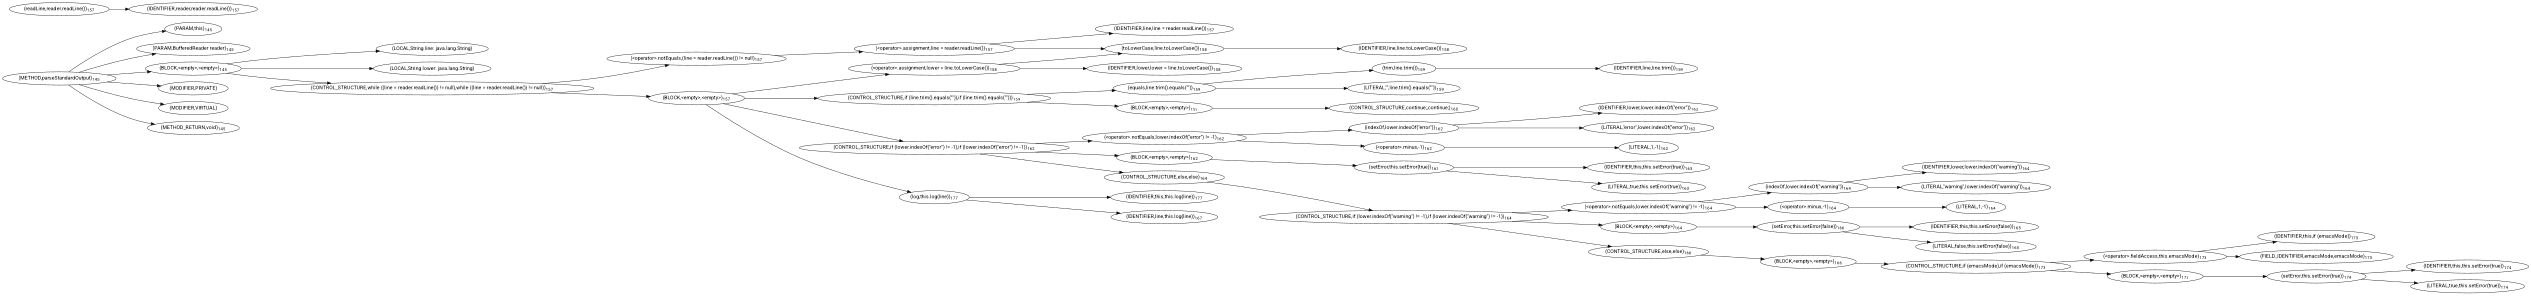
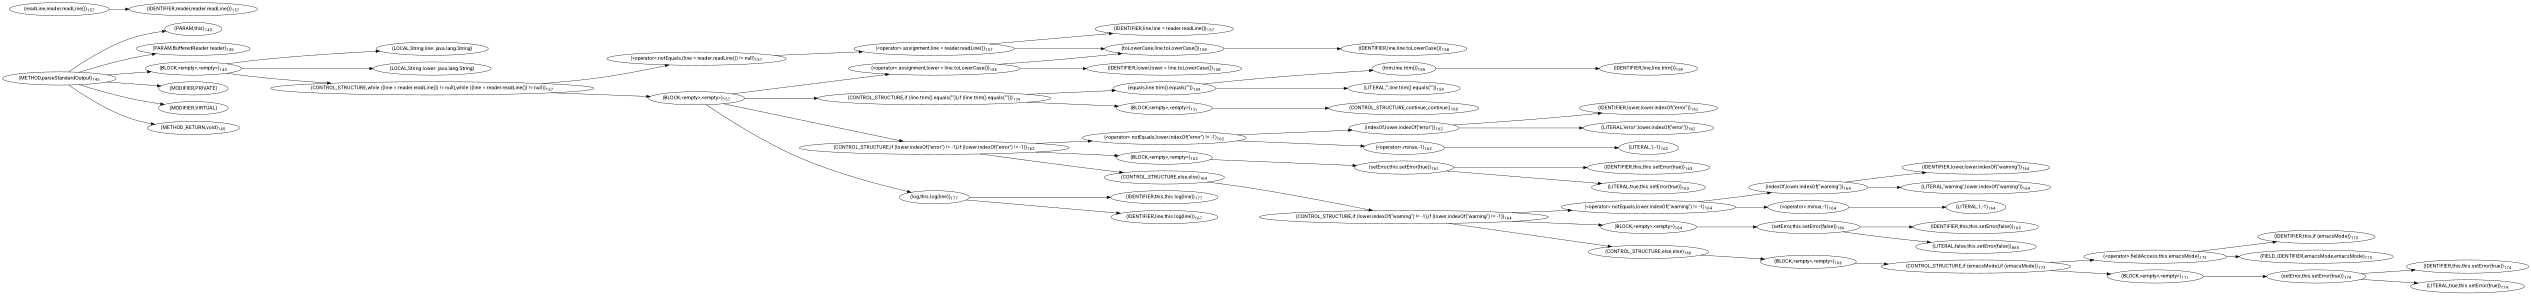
node "(LITERAL,false,this.setError(false))": text "165" -> "865"
